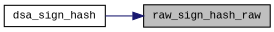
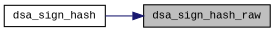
node "raw_sign_hash_raw": label "raw_sign_hash_raw" -> "dsa_sign_hash_raw"
